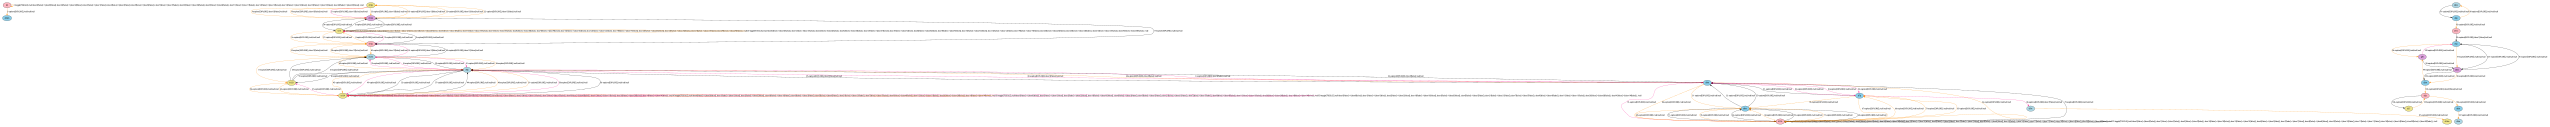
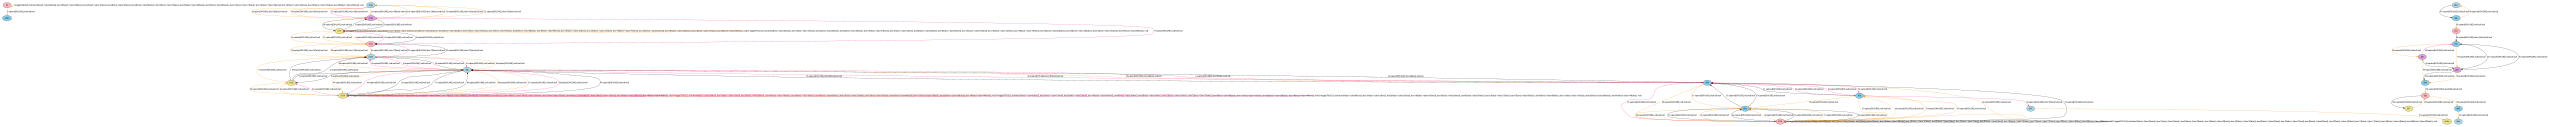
node "d13p": fillcolor khaki -> lightblue
edge "d12p" -> "d13m": color black -> deeppink
